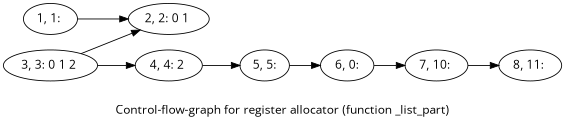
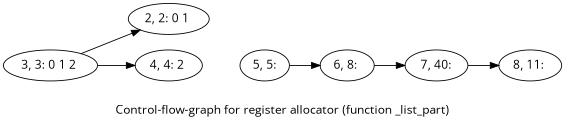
node "1, 1:": removed
edge "4, 4: 2" -> "5, 5:": removed
node "6, 0:": label "6, 0:" -> "6, 8:"
node "7, 10:": label "7, 10:" -> "7, 40:"
